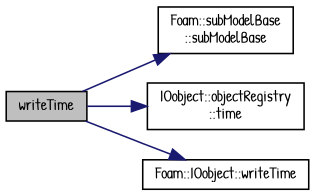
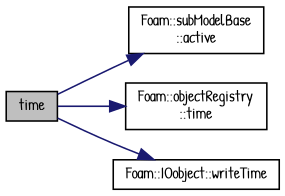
node "Foam::subModelBase ::subModelBase": label "Foam::subModelBase ::subModelBase" -> "Foam::subModelBase ::active"
node "writeTime": label "writeTime" -> "time"
node "IOobject::objectRegistry ::time": label "IOobject::objectRegistry ::time" -> "Foam::objectRegistry ::time"
